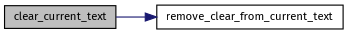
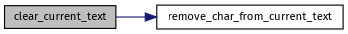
node "remove_clear_from_current_text": label "remove_clear_from_current_text" -> "remove_char_from_current_text"
